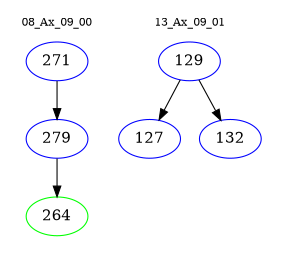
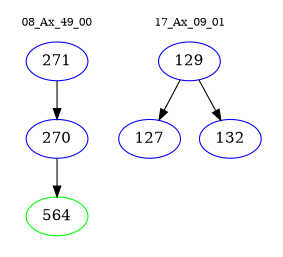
cluster "08_Ax_09_00": label "08_Ax_09_00" -> "08_Ax_49_00"
cluster "13_Ax_09_01": label "13_Ax_09_01" -> "17_Ax_09_01"
node "279": label "279" -> "270"
node "264": label "264" -> "564"
